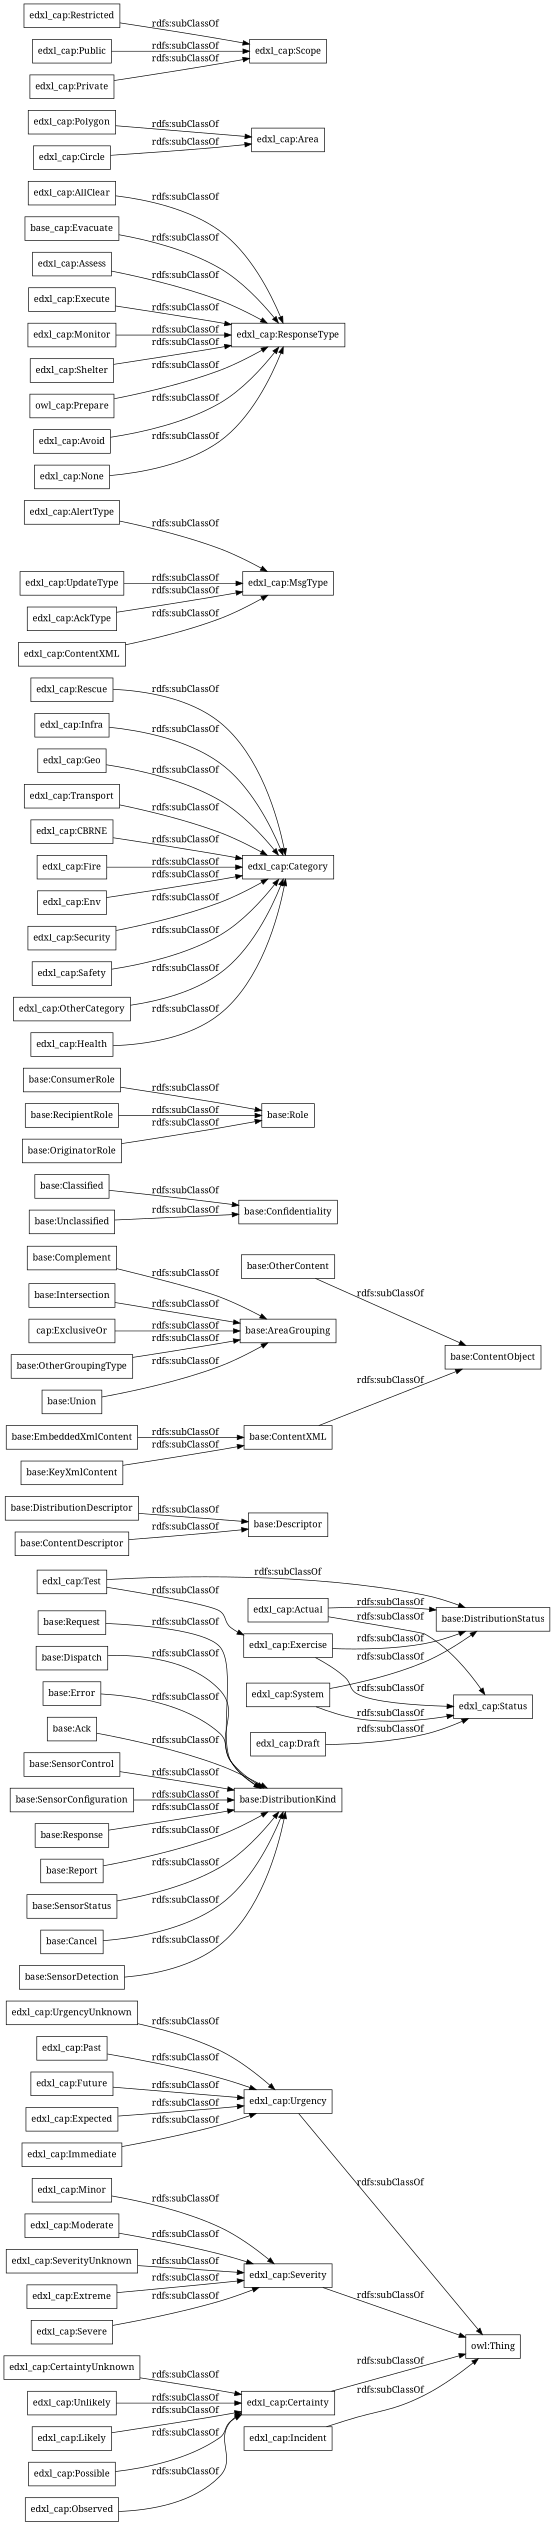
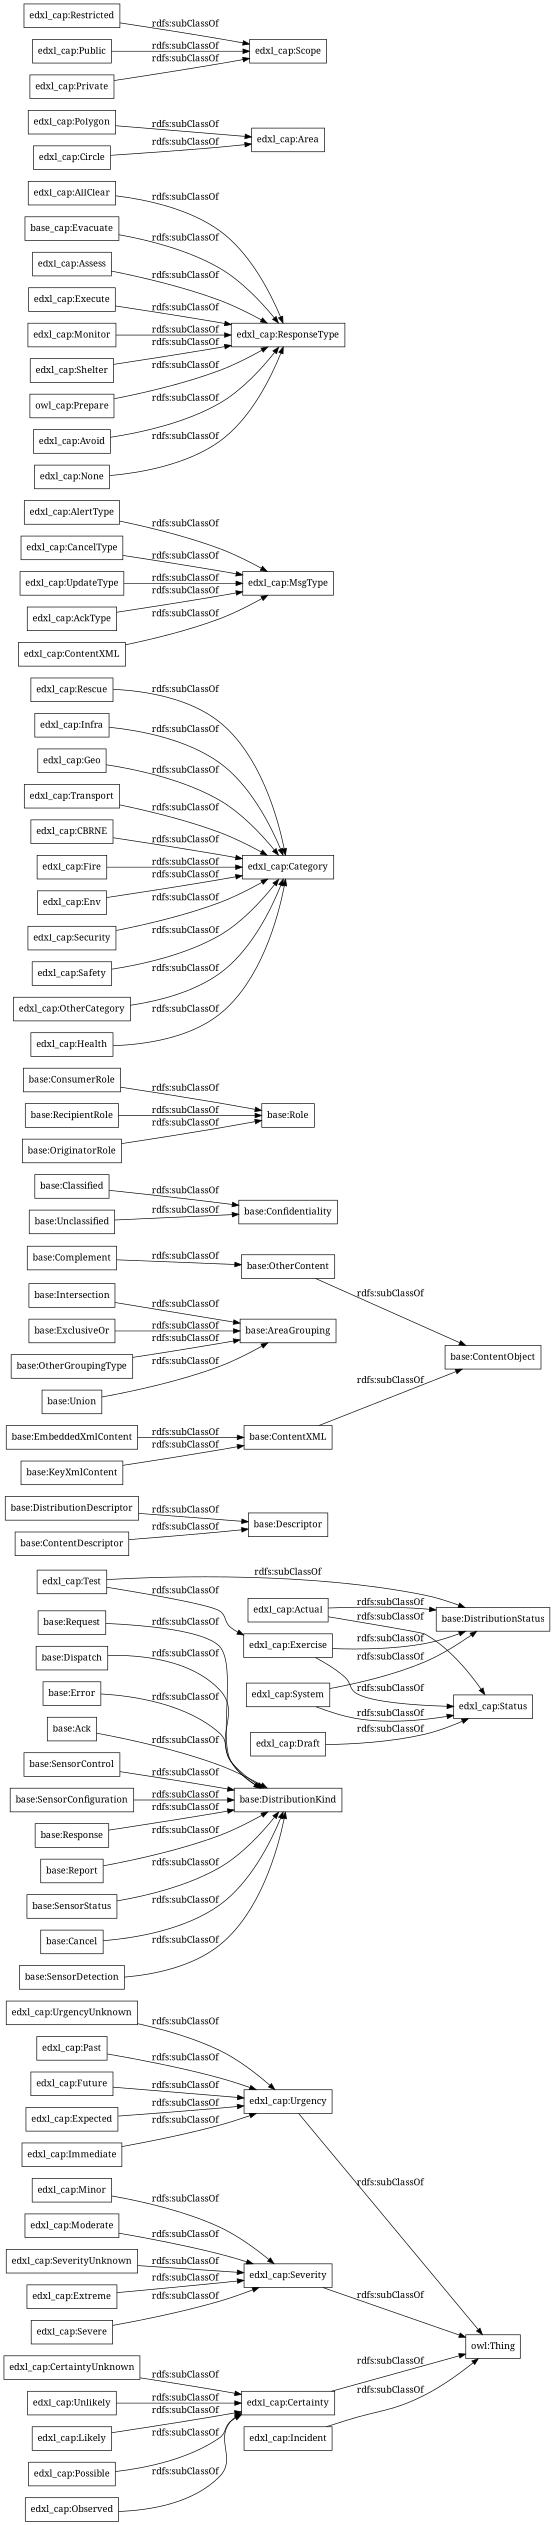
node "edxl_cap:CancelType": added
edge "base:Complement" -> "base:AreaGrouping": now "base:Complement" -> "base:OtherContent"
node "cap:ExclusiveOr": label "cap:ExclusiveOr" -> "base:ExclusiveOr"
